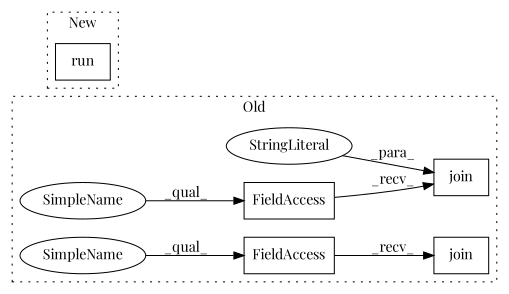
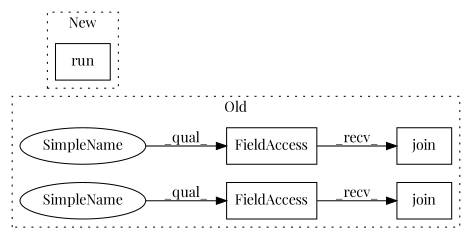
node "StringLiteral": removed
